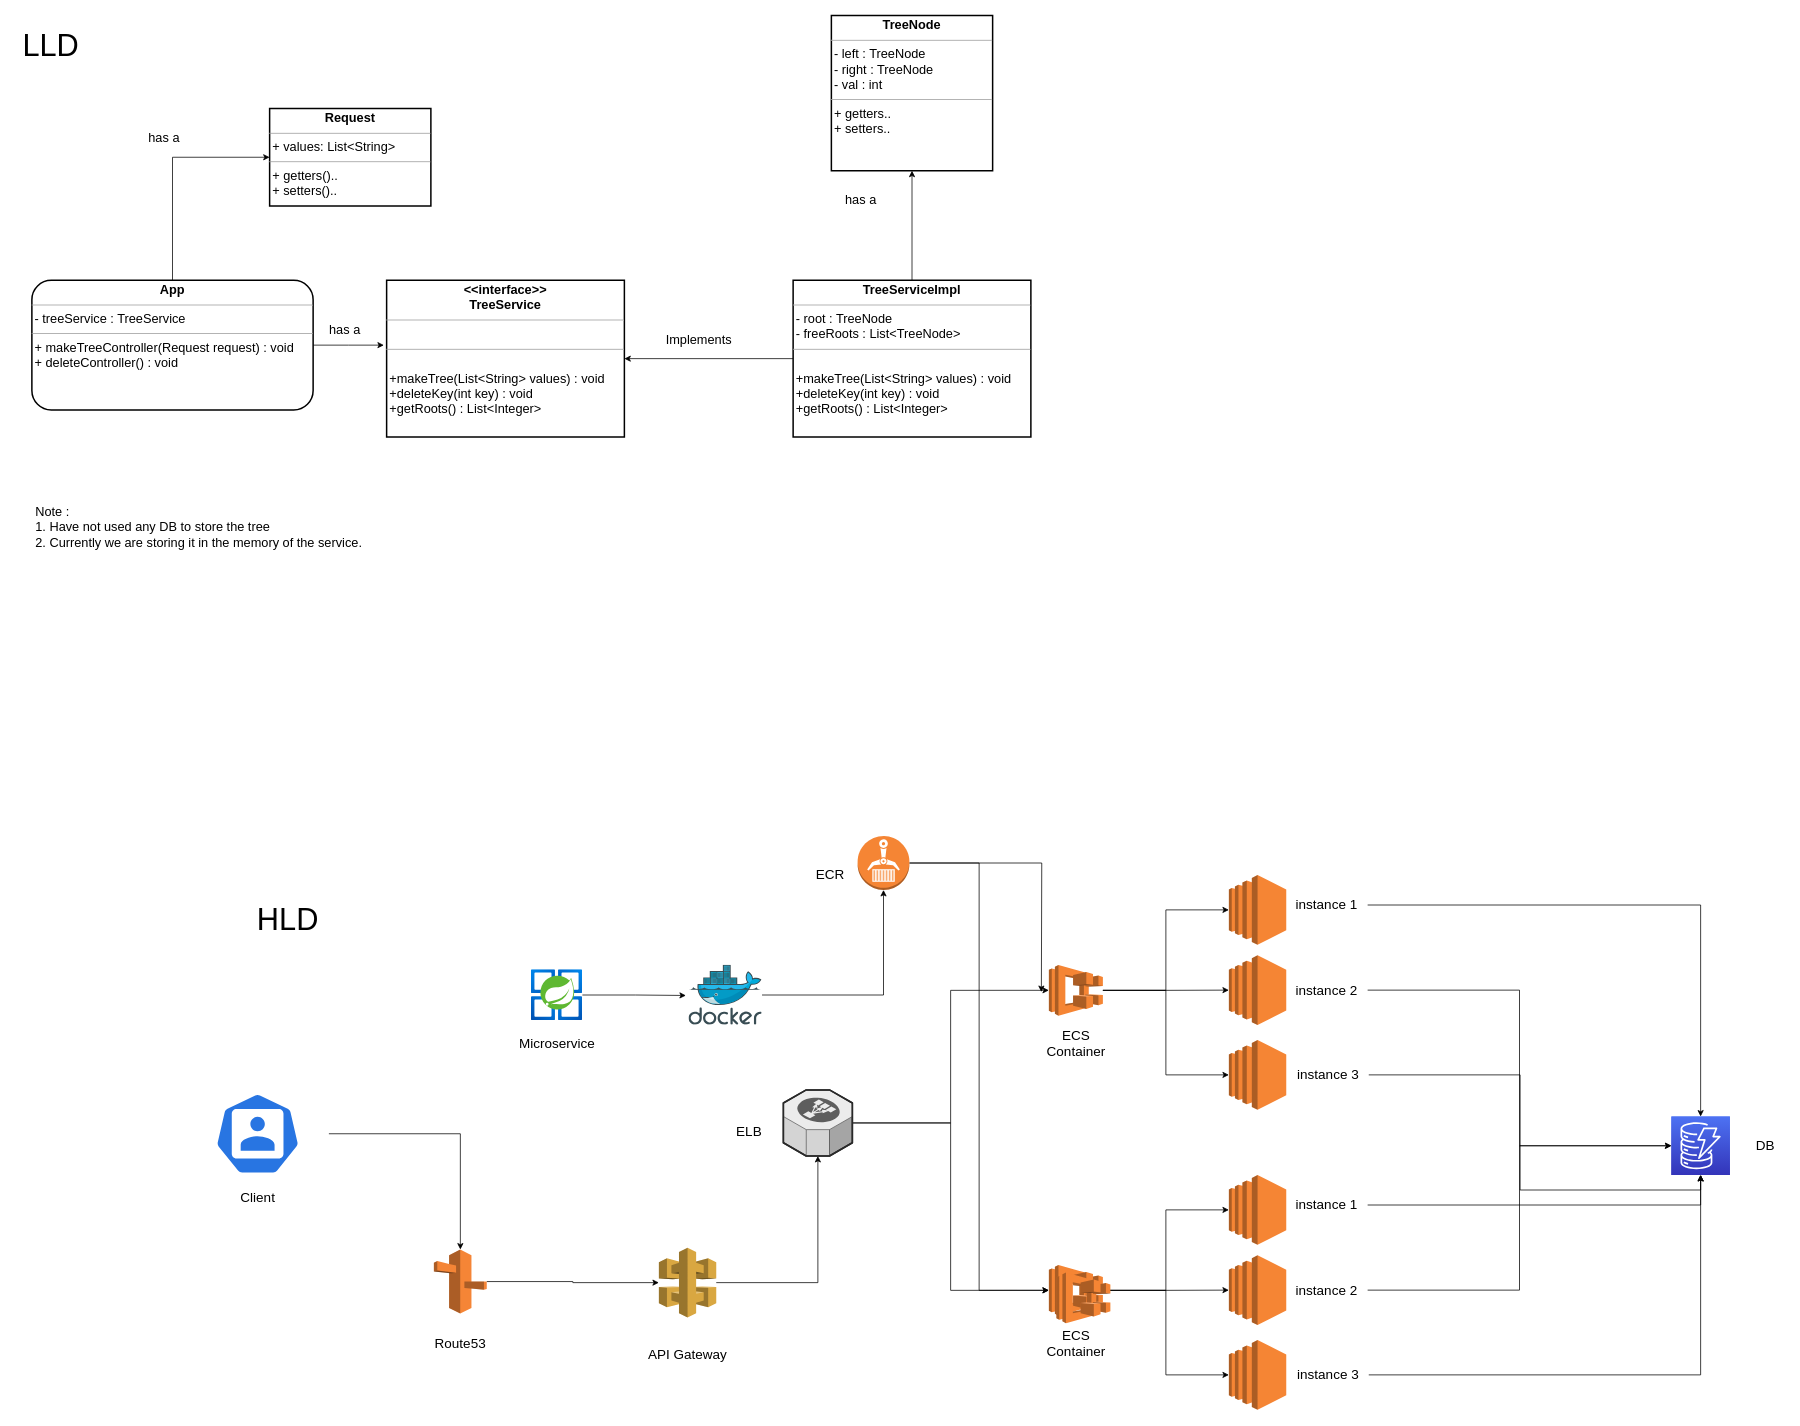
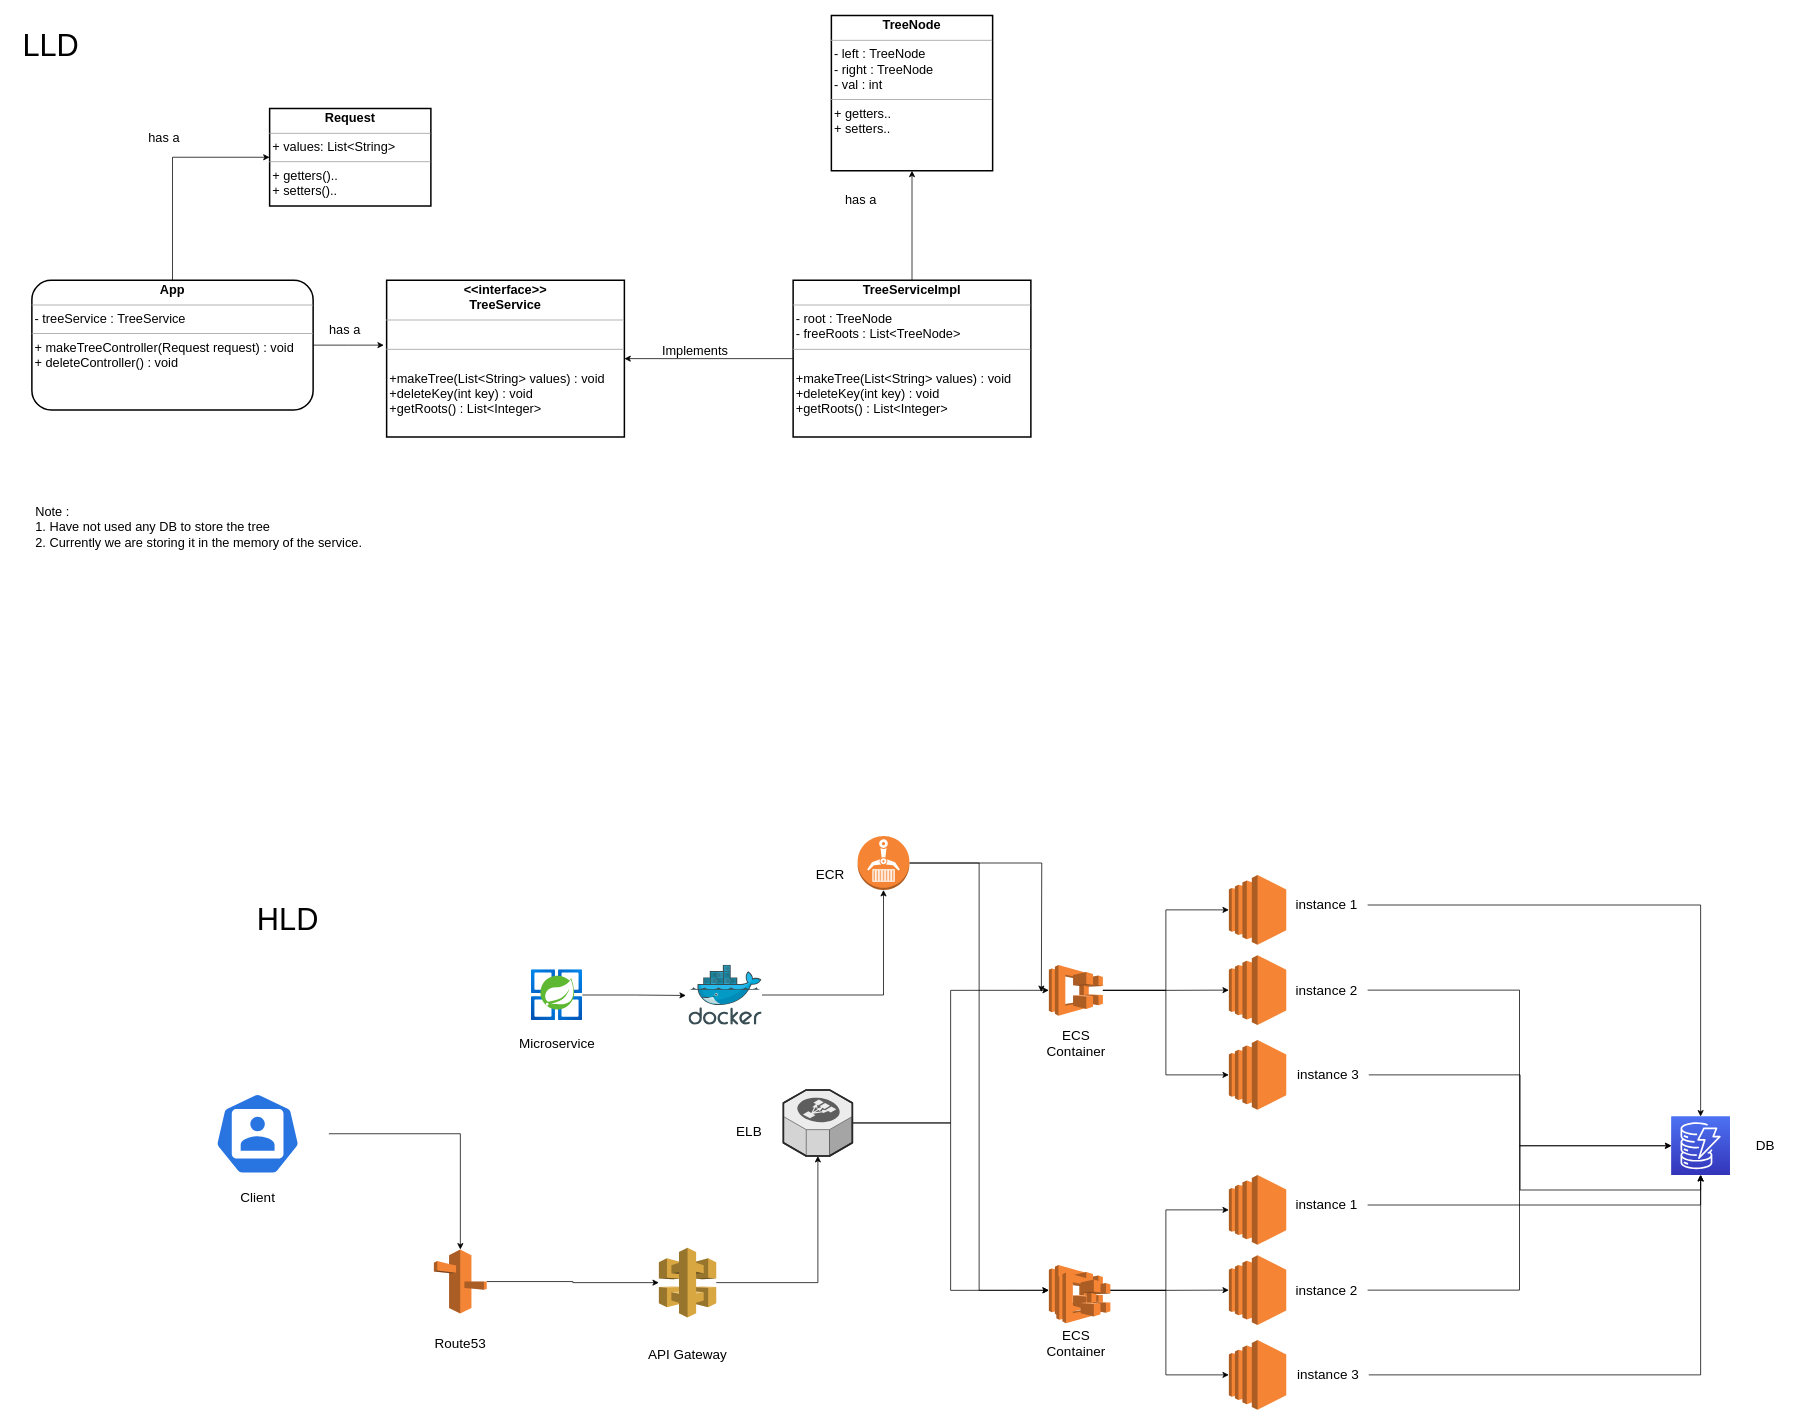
node "Implements": moved (699, 340) -> (695, 351)
